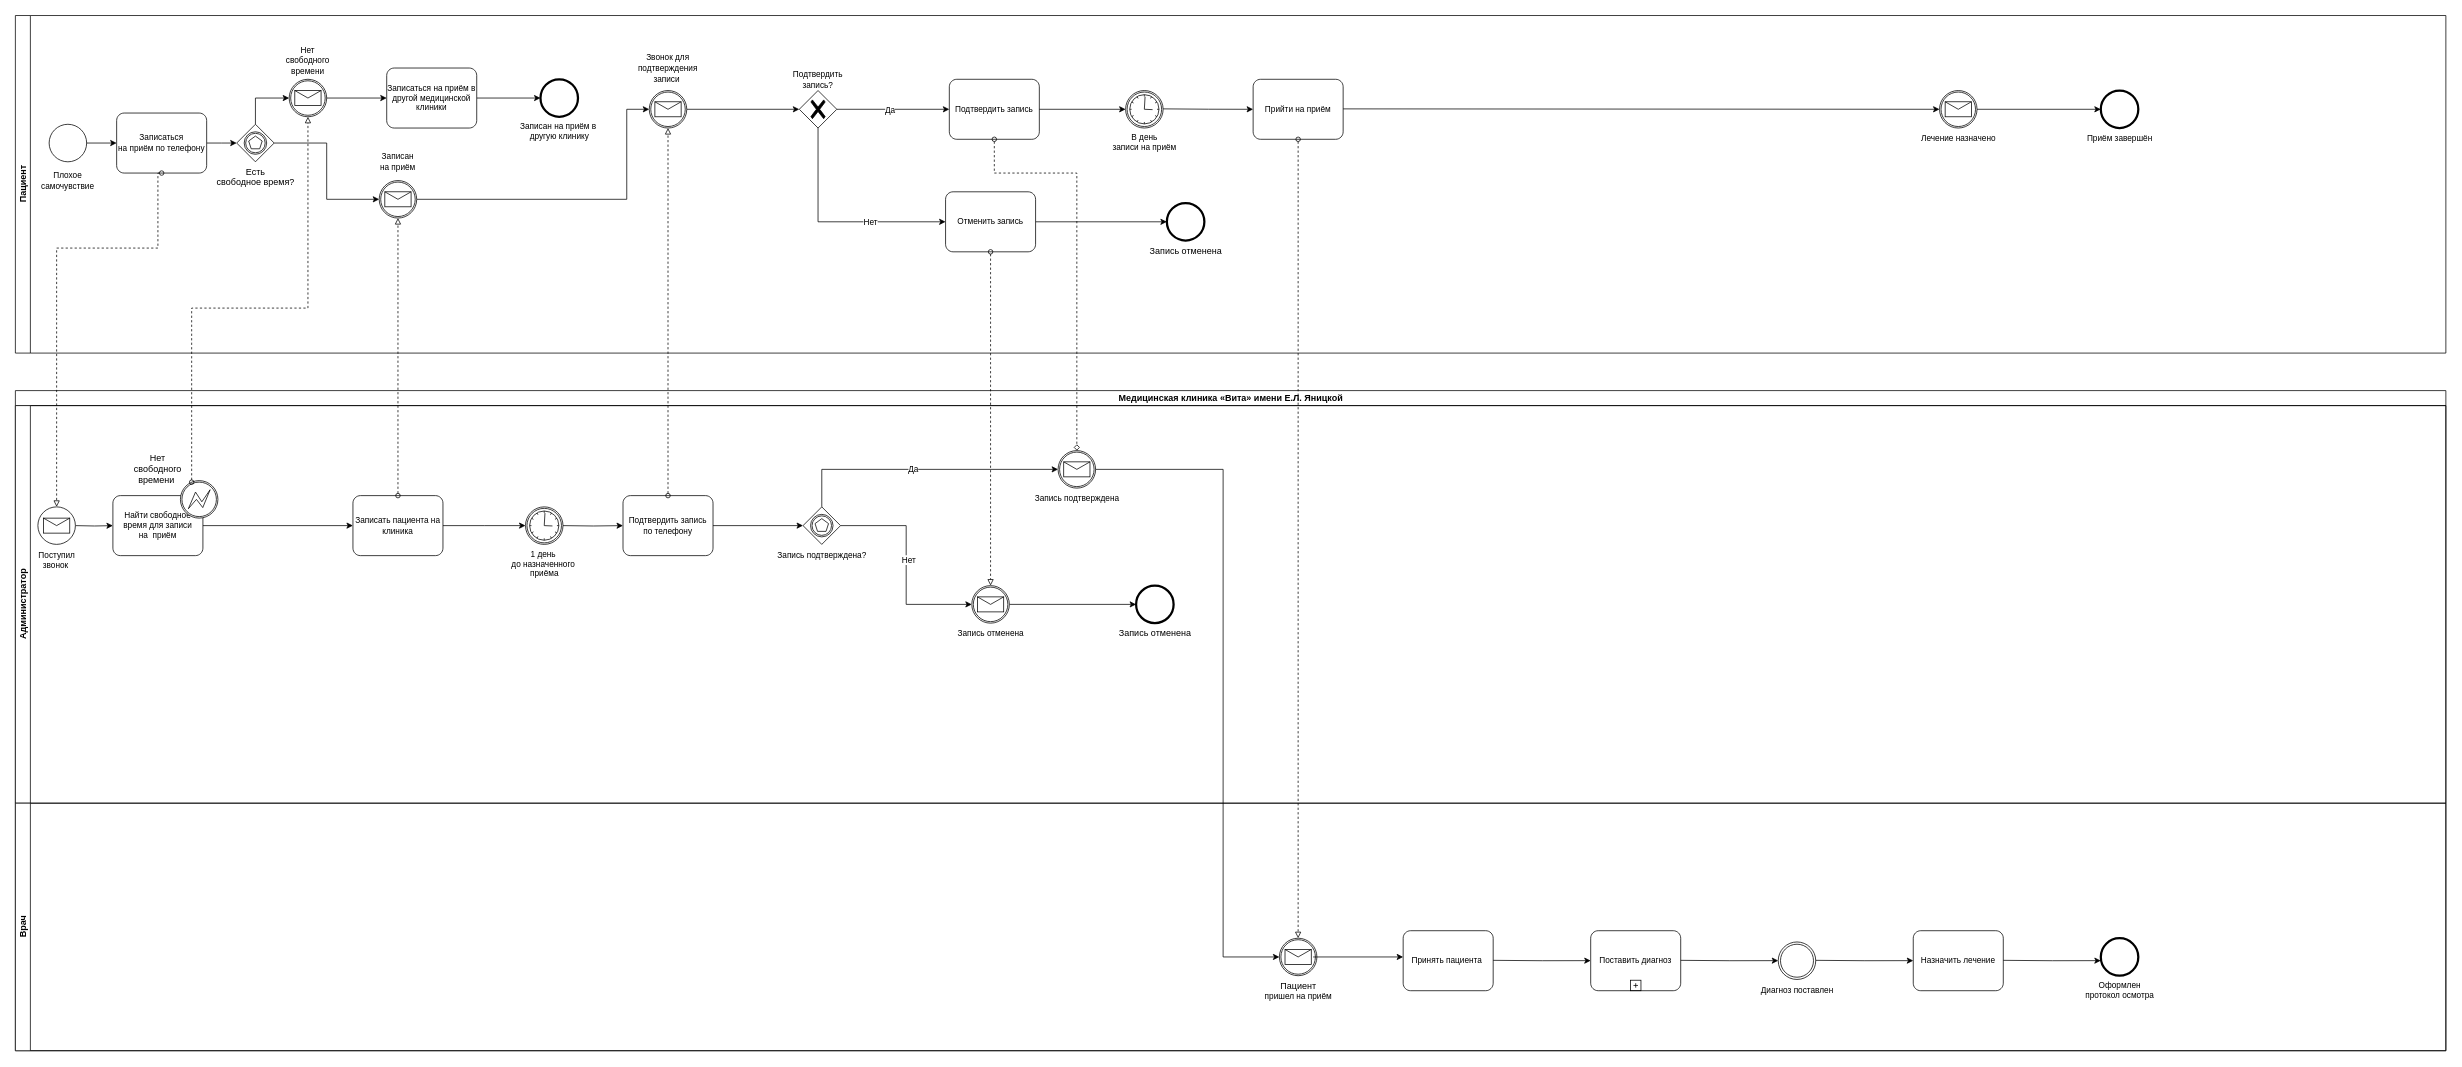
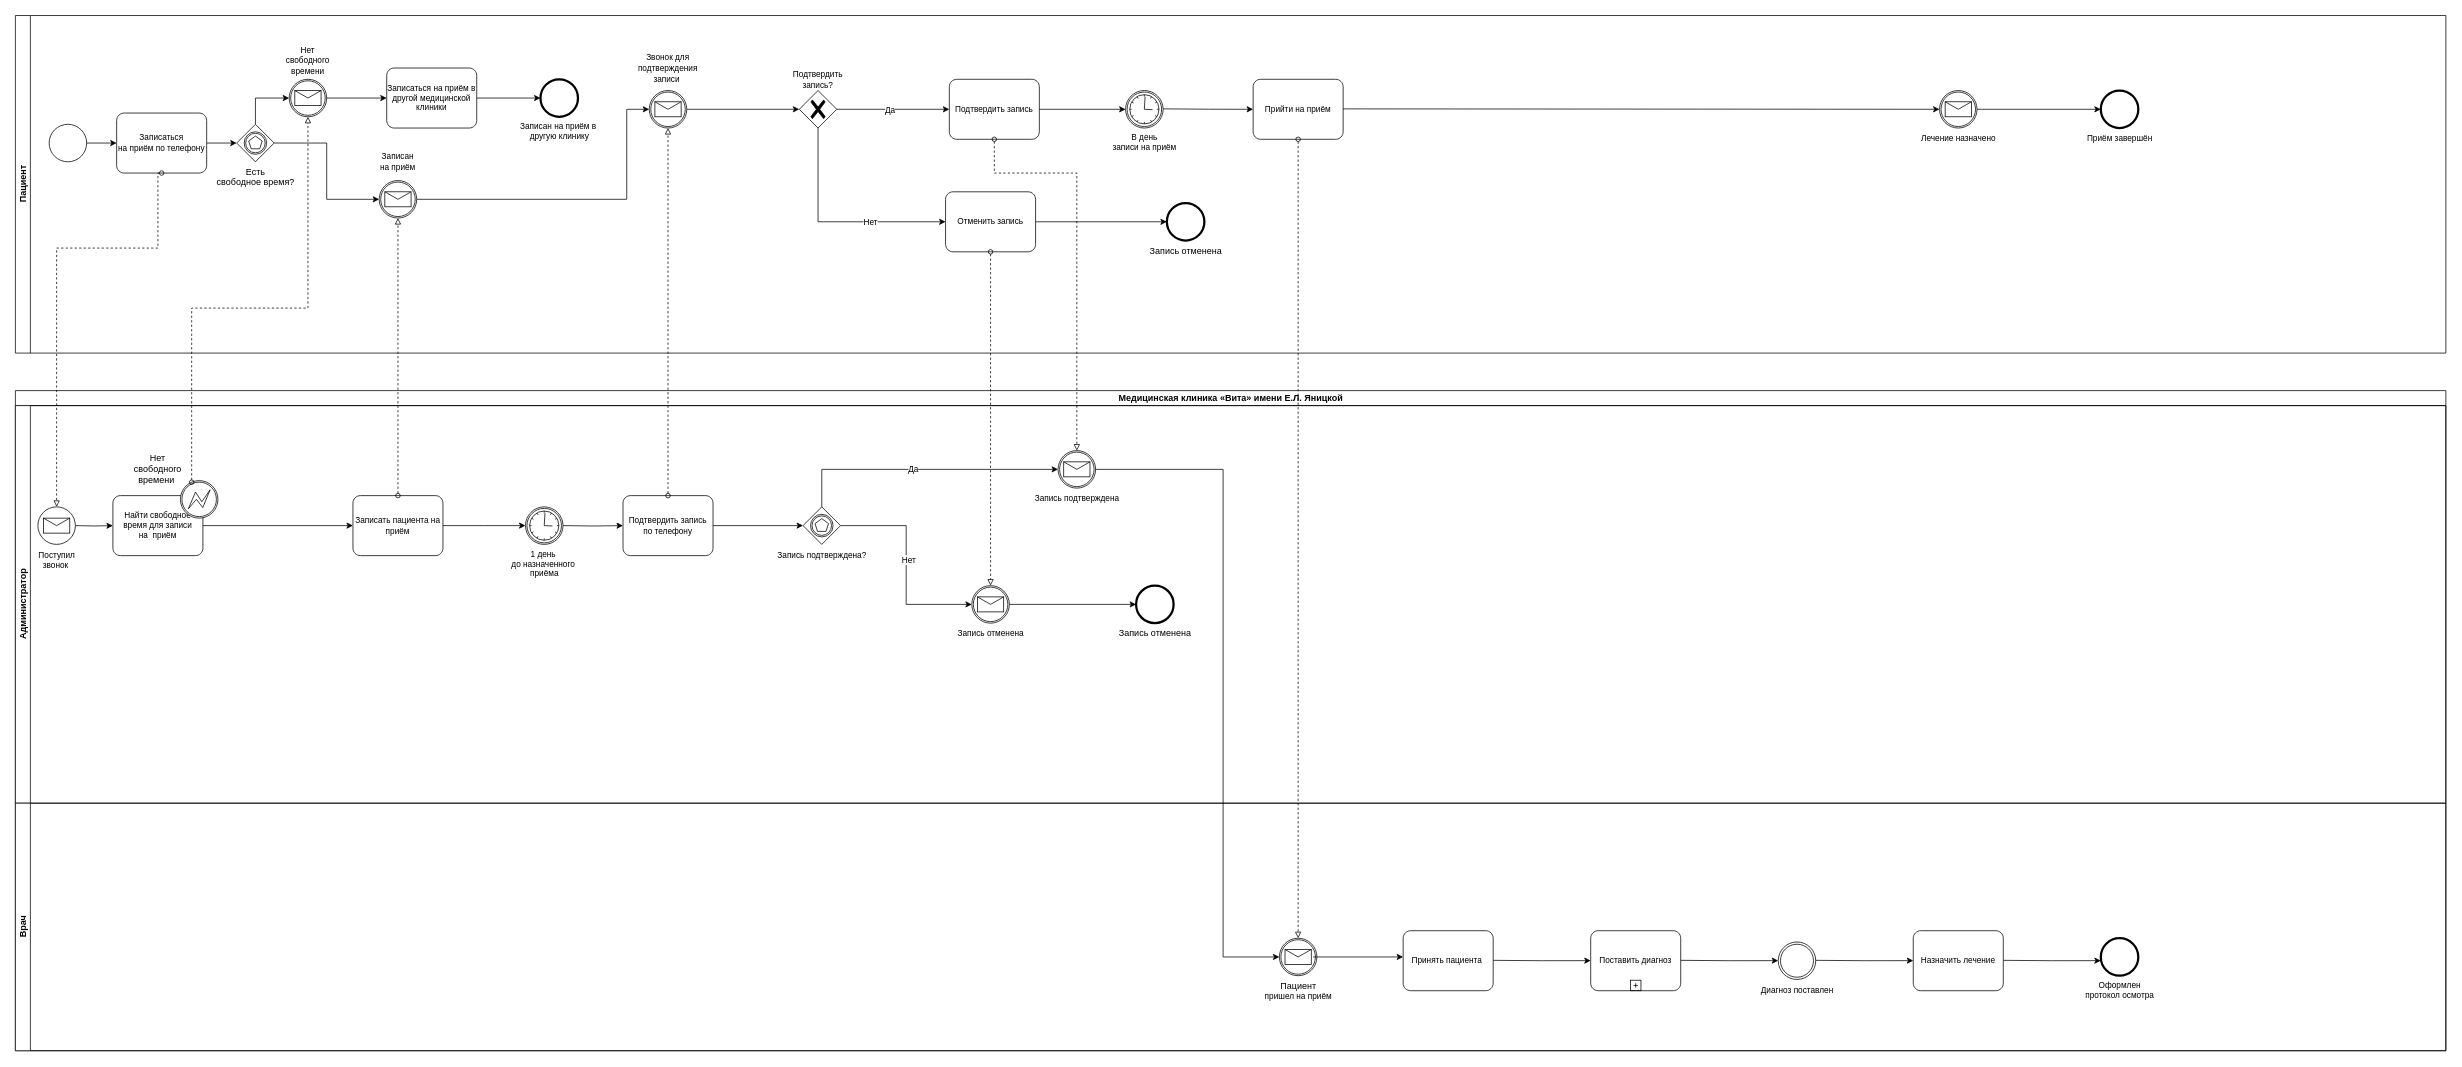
node "Плохое самочувствие": removed
edge "Подтвердить запись" -- "Запись подтверждена": arrowhead diamond -> block
node "Записать пациента на клиника": label "Записать пациента на клиника" -> "Записать пациента на приём"
